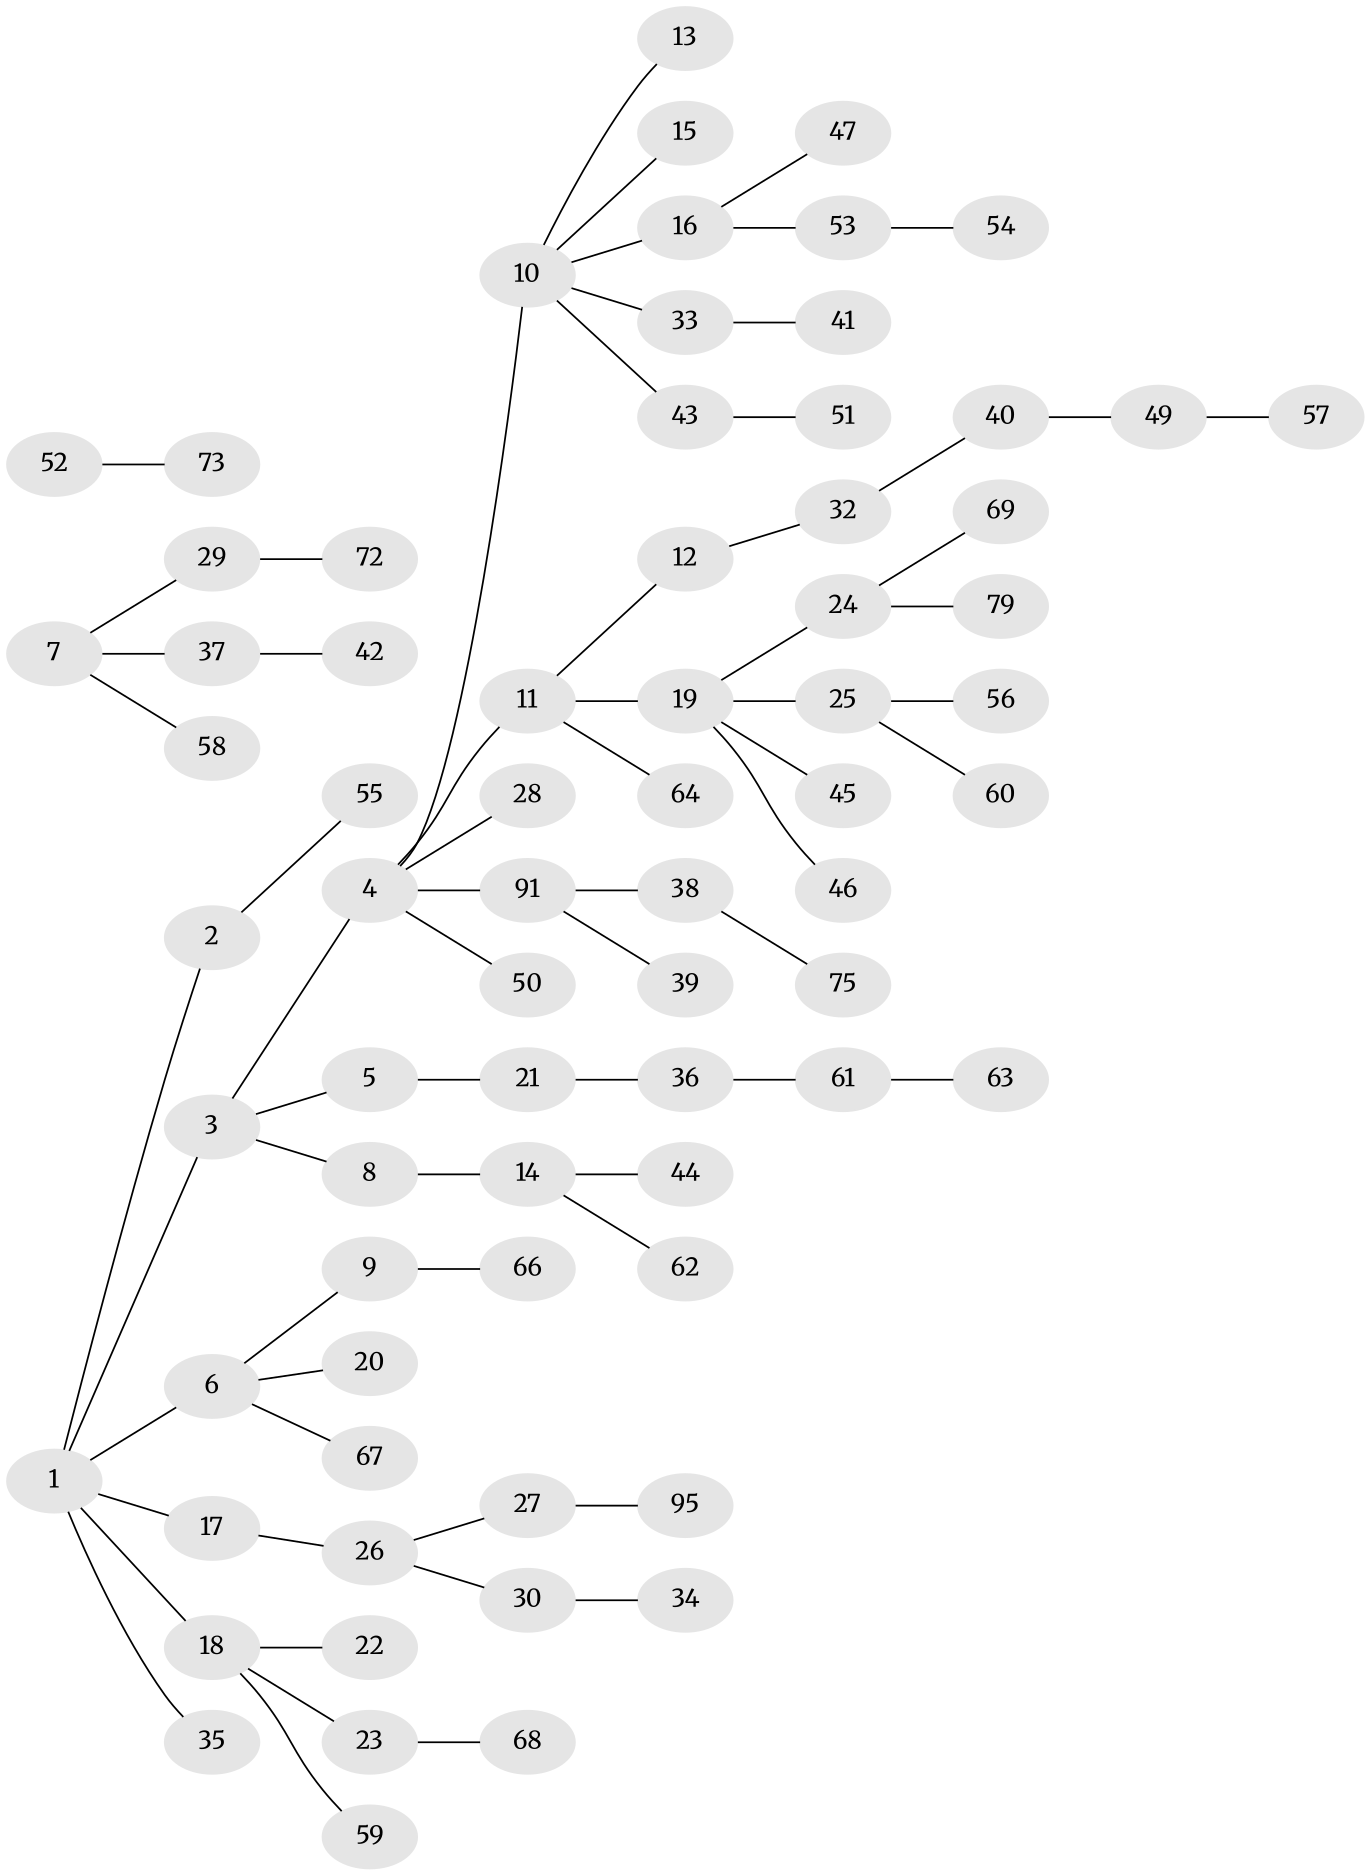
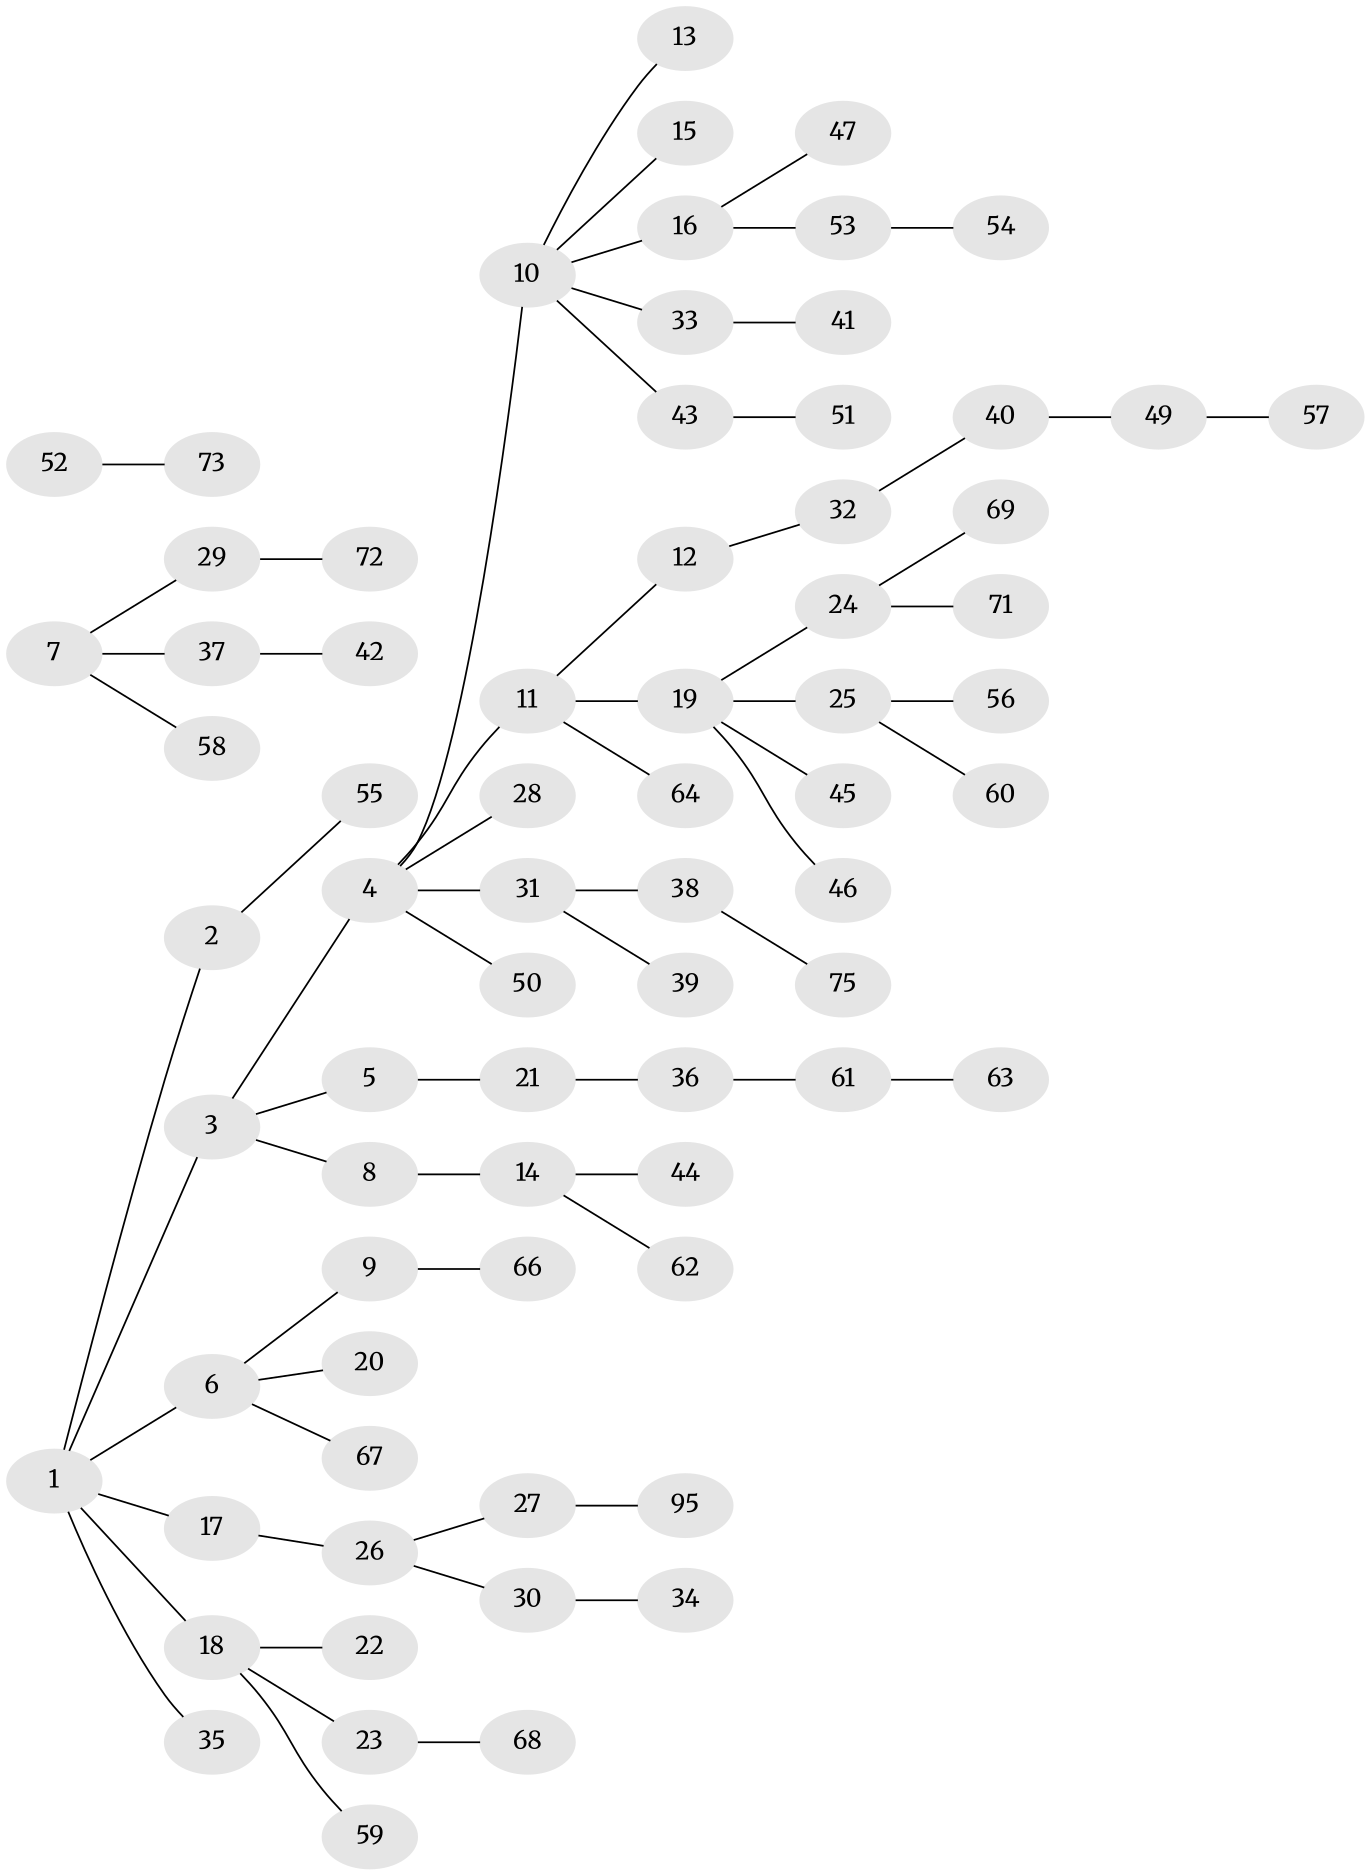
node "79": label "79" -> "71"
node "91": label "91" -> "31"
